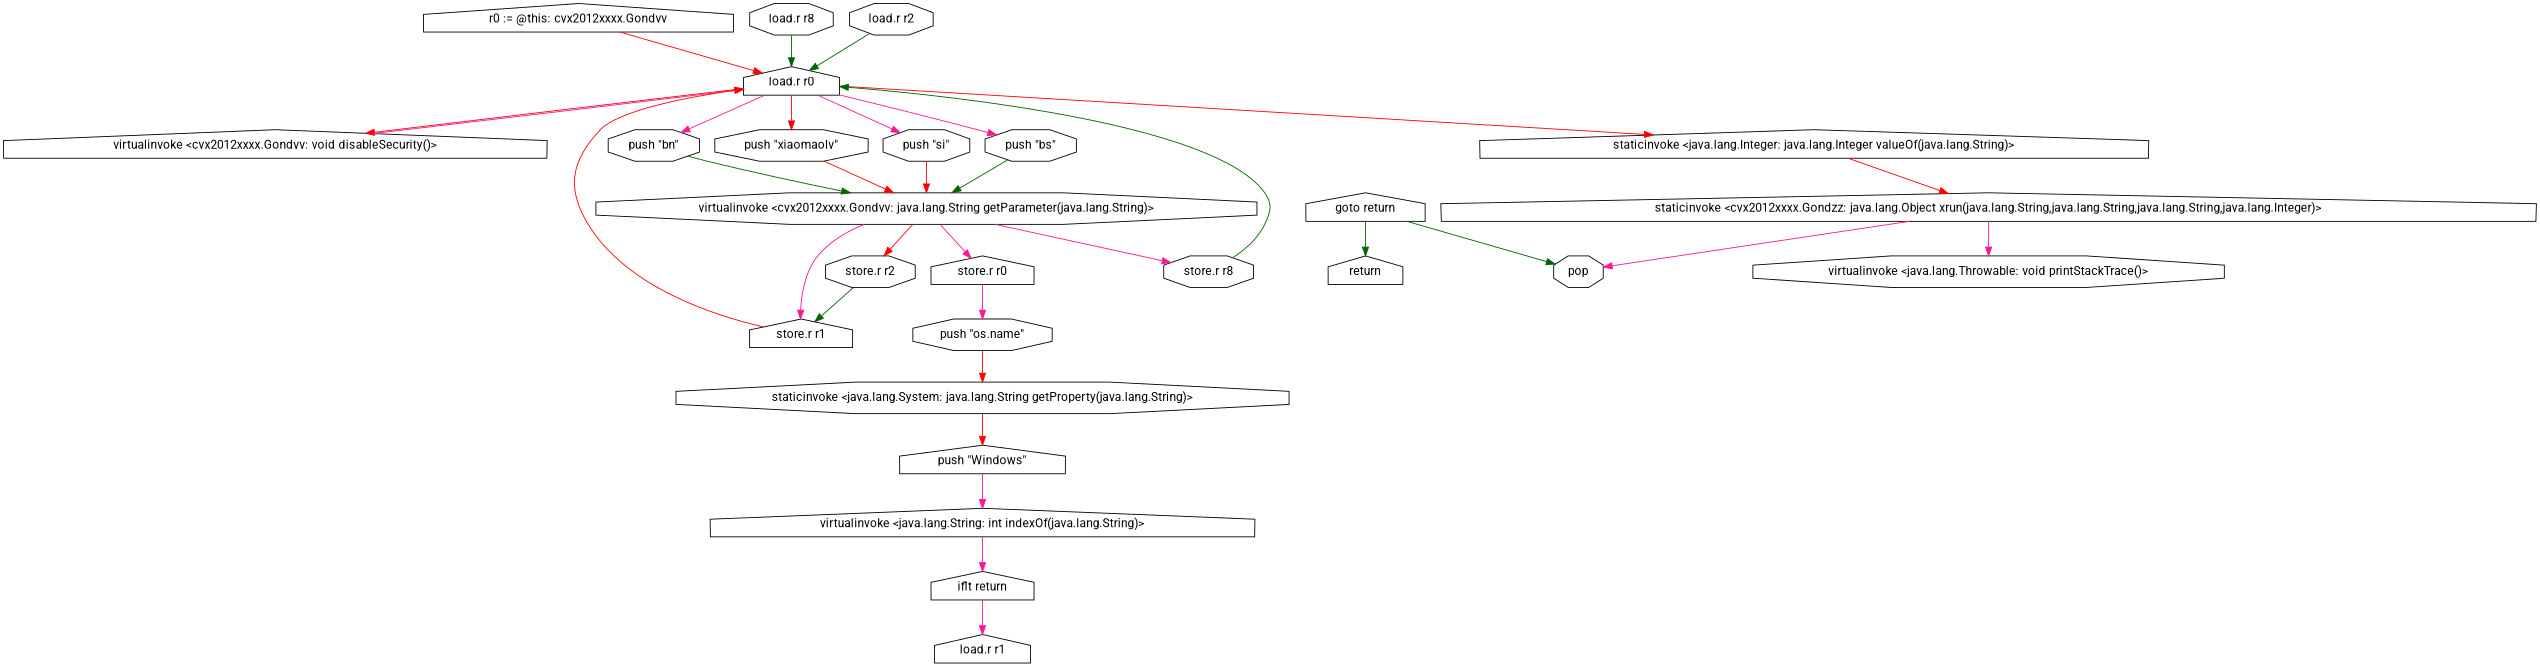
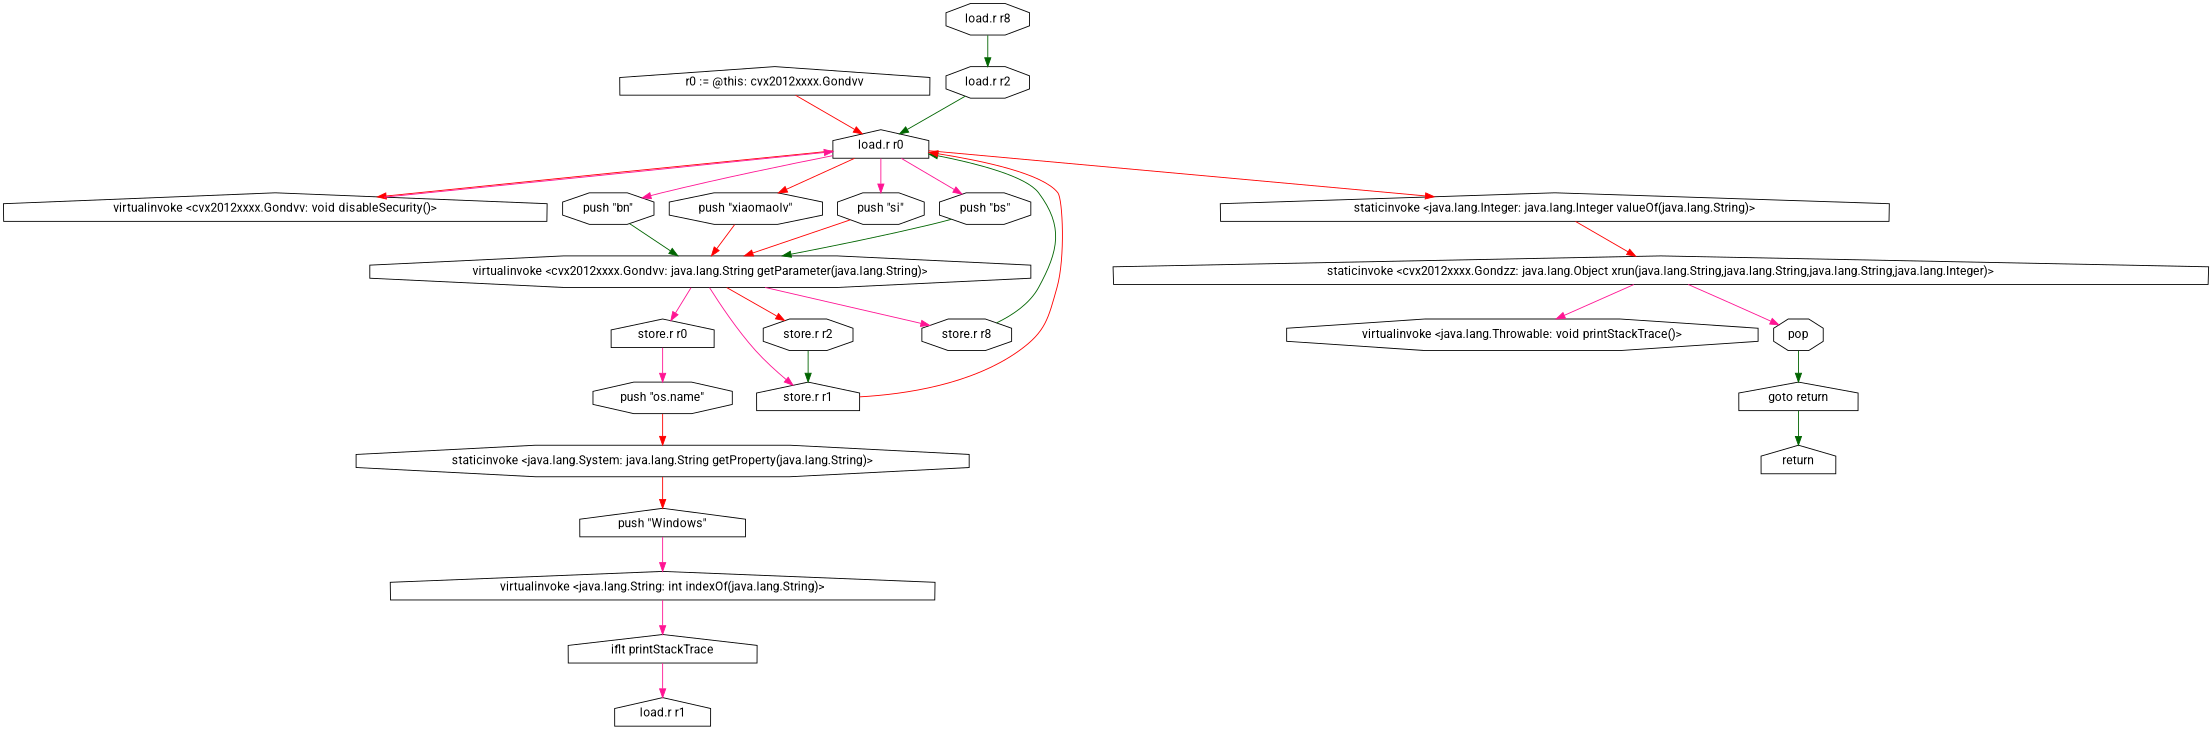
edge "load.r r8" -> "load.r r0": now "load.r r8" -> "load.r r2"
edge "goto return" -> "pop": reversed
node "iflt return": label "iflt return" -> "iflt printStackTrace"
